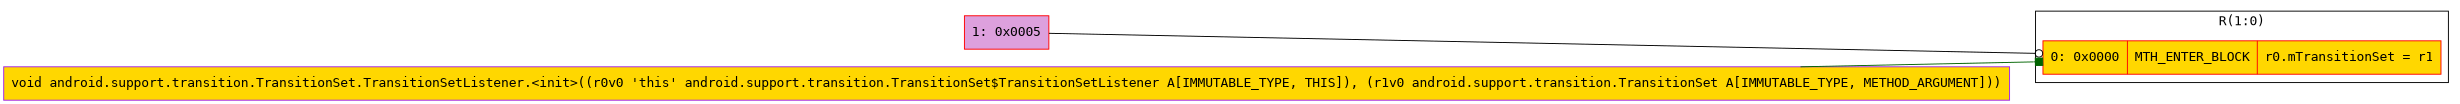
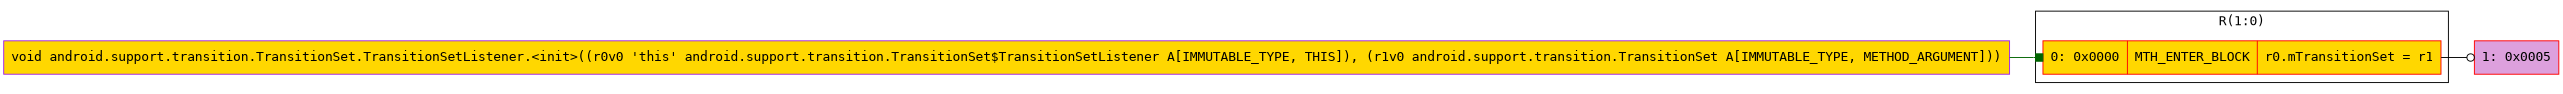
edge "1: 0x0005" -> "0: 0x0000": reversed
